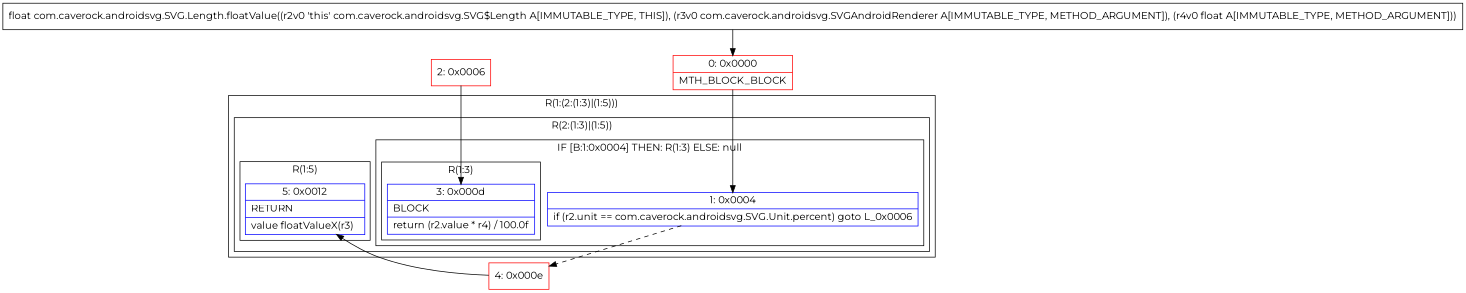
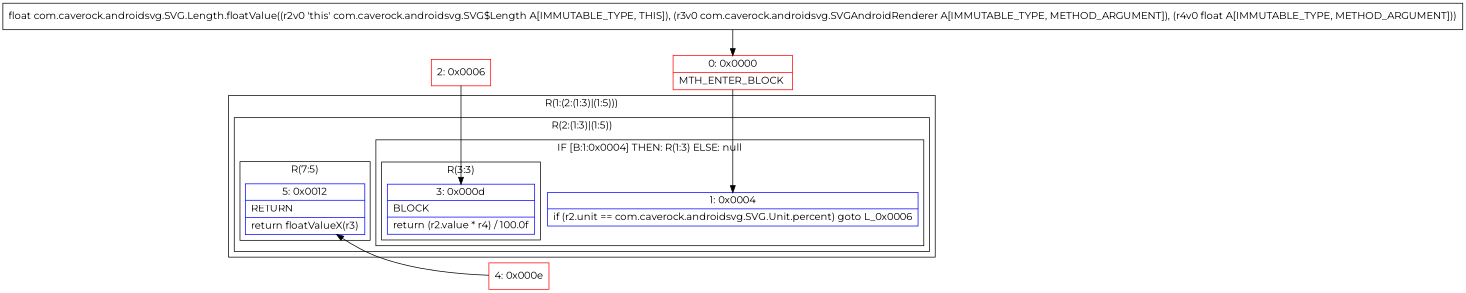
node "0: 0x0000": text "MTH_BLOCK_BLOCK" -> "MTH_ENTER_BLOCK"
cluster "R(1:5)": label "R(1:5)" -> "R(7:5)"
cluster "R(1:3)": label "R(1:3)" -> "R(3:3)"
node "5: 0x0012": text "value floatValueX(r3)" -> "return floatValueX(r3)"
edge "1: 0x0004" -> "4: 0x000e": removed
